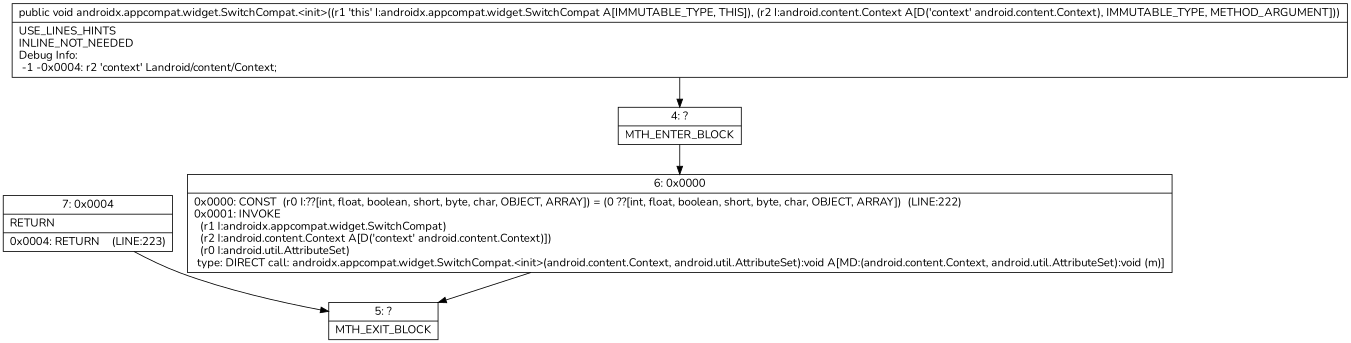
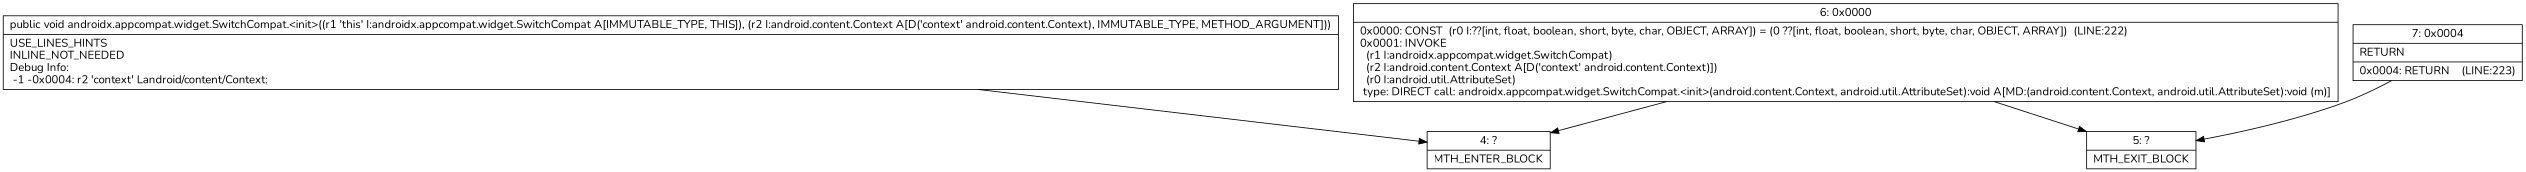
edge "4: ?" -> "6: 0x0000": reversed
